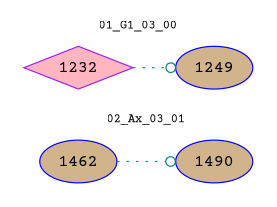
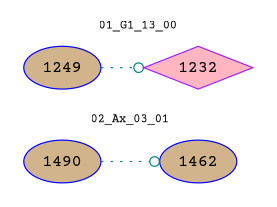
cluster "01_G1_03_00": label "01_G1_03_00" -> "01_G1_13_00"
edge "1232" -> "1249": reversed
edge "1462" -> "1490": reversed
